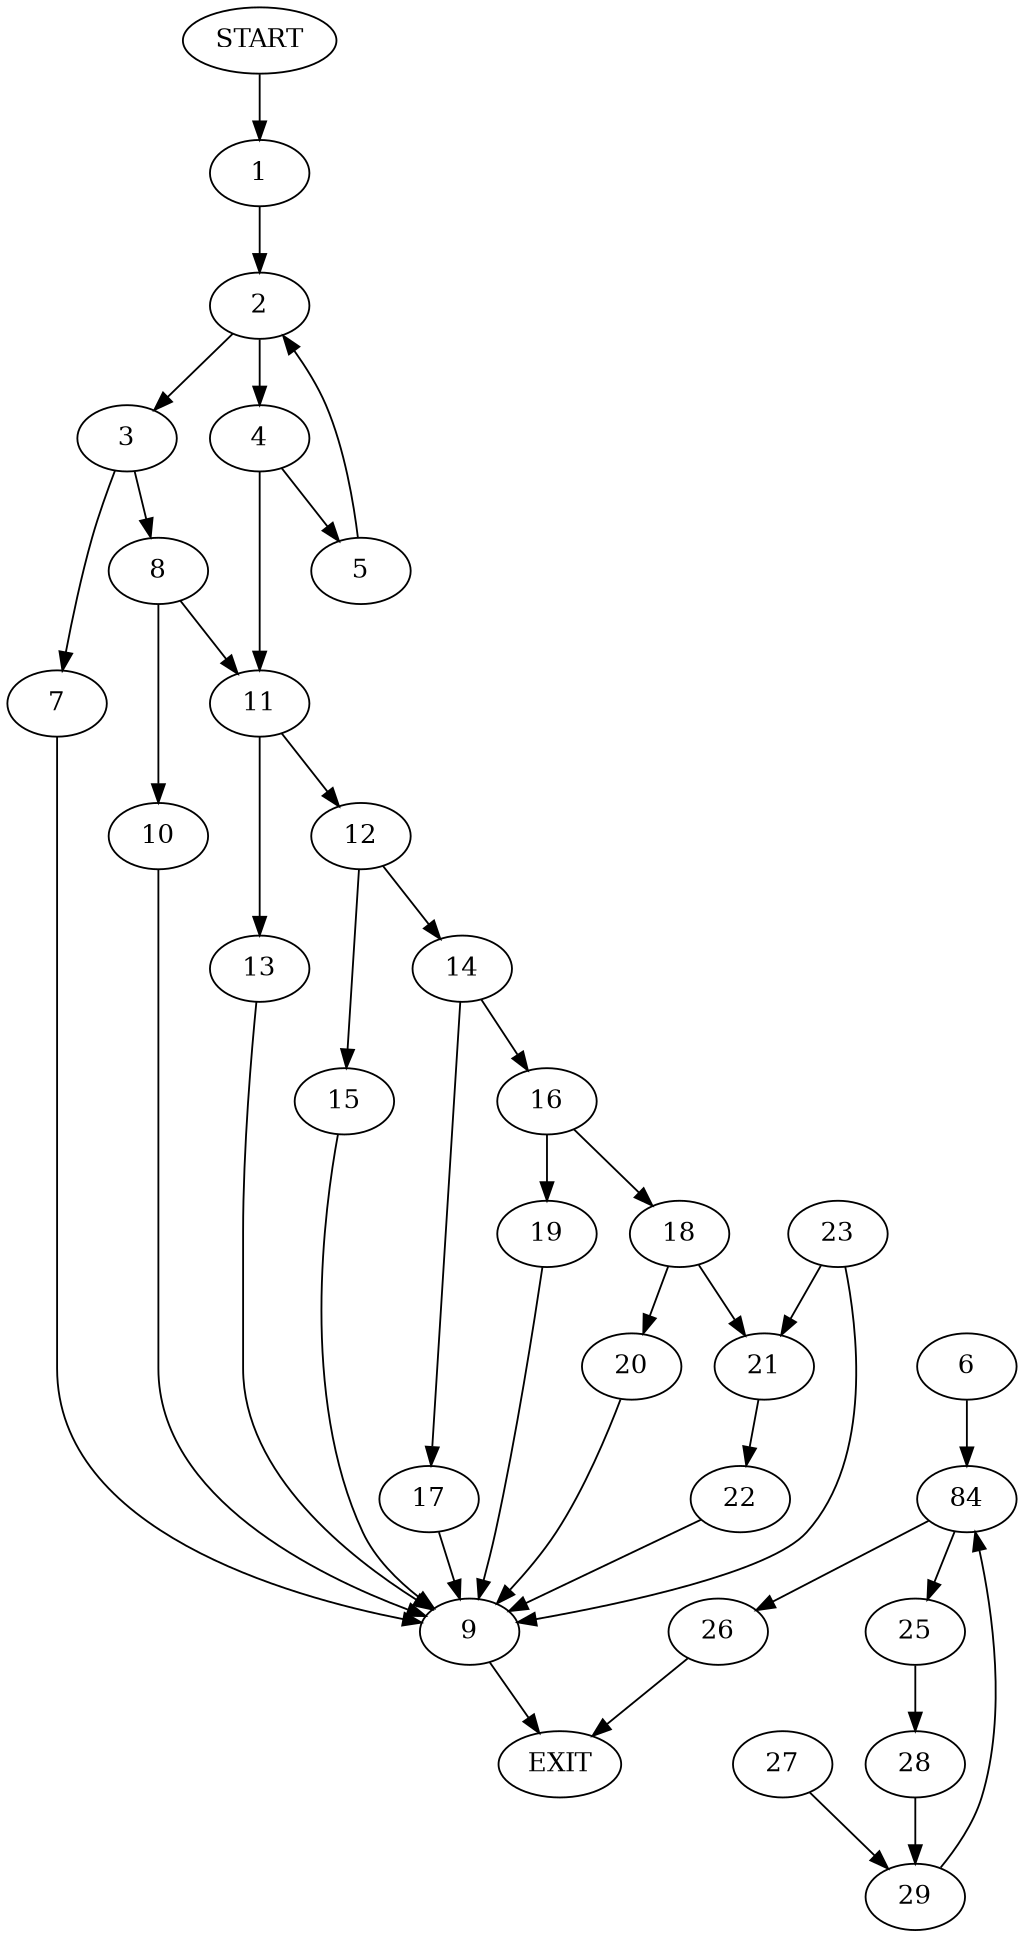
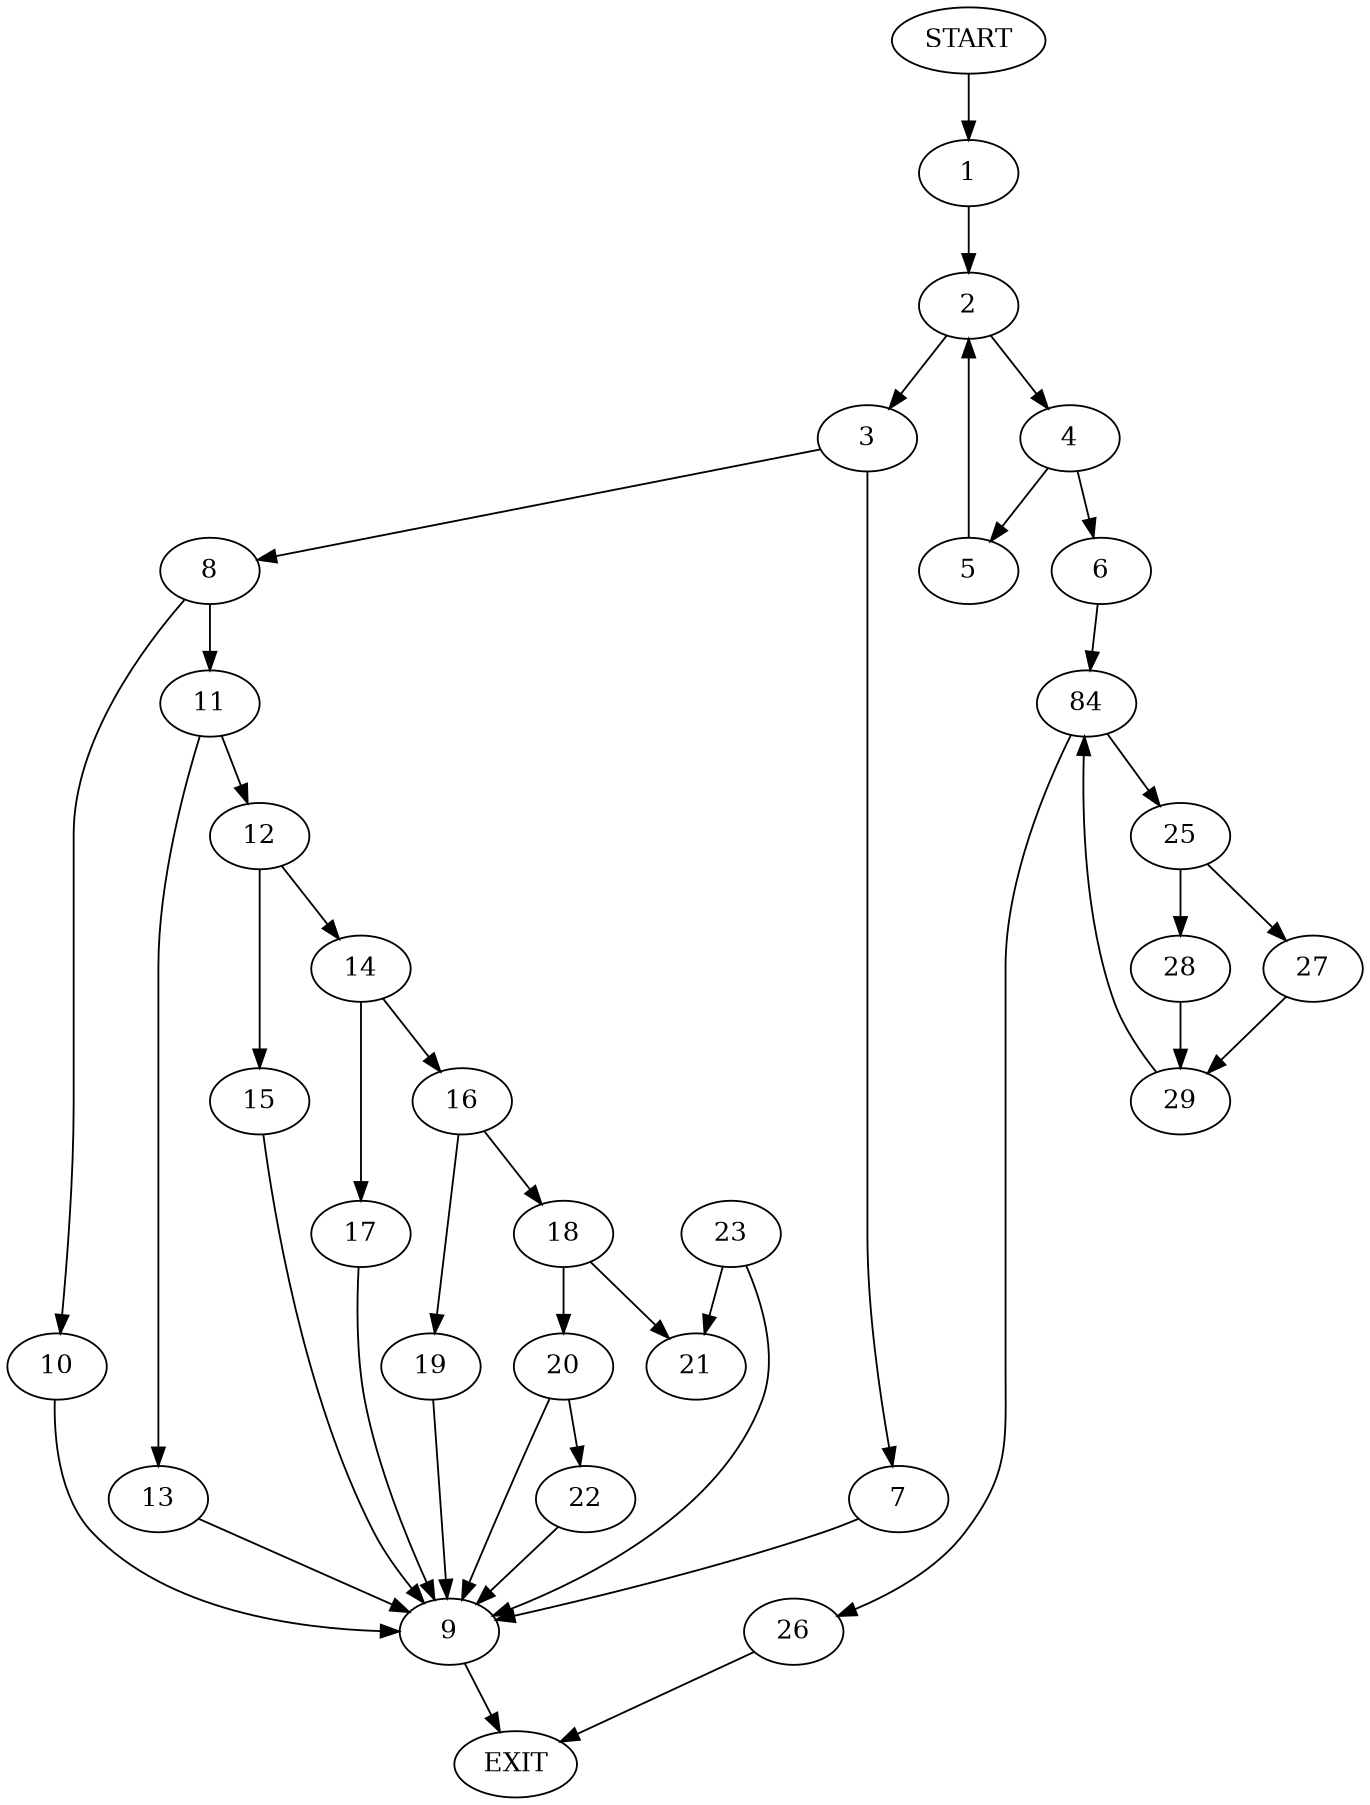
edge "4" -> "11": now "4" -> "6"
edge "25" -> "27": added
edge "21" -> "22": now "20" -> "22"
